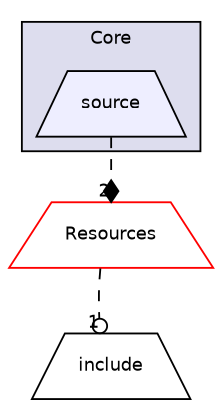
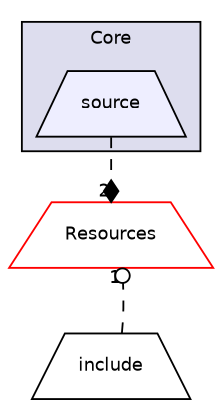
edge "Resources" -> "include": reversed
